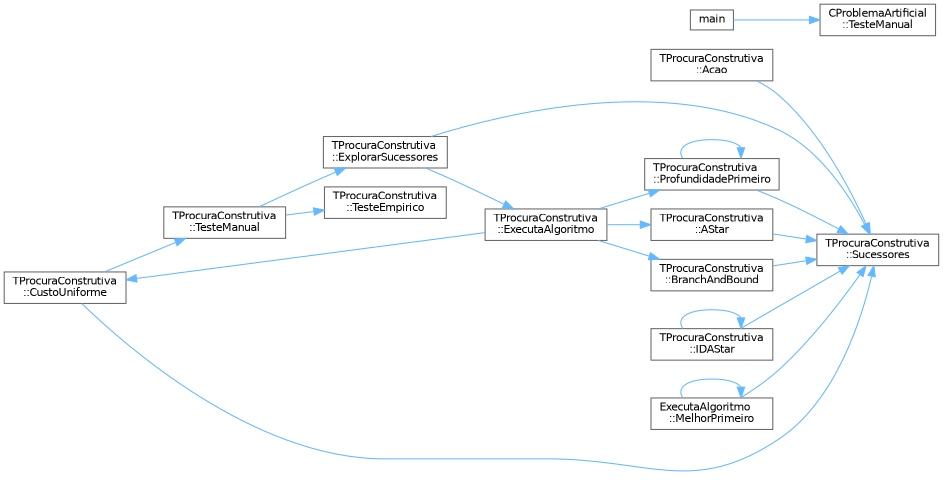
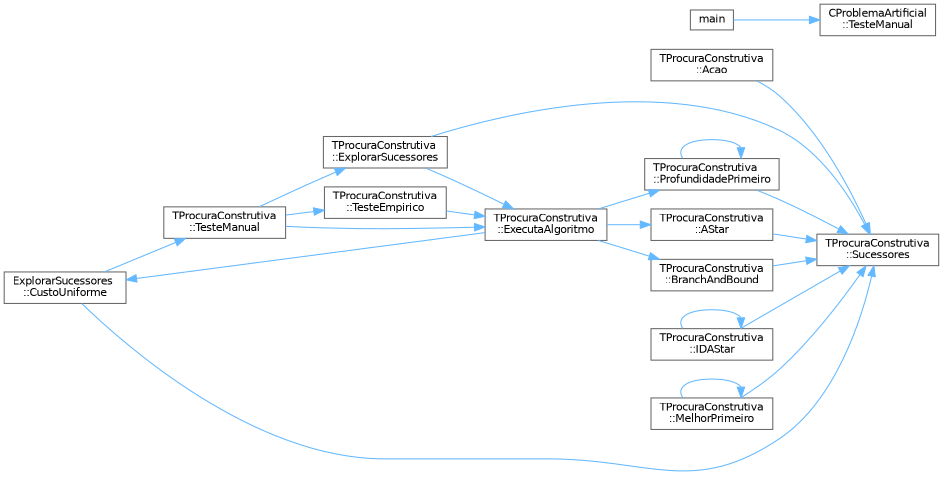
edge "TProcuraConstrutiva ::TesteEmpirico" -> "TProcuraConstrutiva ::ExecutaAlgoritmo": added
edge "TProcuraConstrutiva ::TesteManual" -> "TProcuraConstrutiva ::ExecutaAlgoritmo": added
node "TProcuraConstrutiva ::CustoUniforme": label "TProcuraConstrutiva ::CustoUniforme" -> "ExplorarSucessores ::CustoUniforme"
node "ExecutaAlgoritmo ::MelhorPrimeiro": label "ExecutaAlgoritmo ::MelhorPrimeiro" -> "TProcuraConstrutiva ::MelhorPrimeiro"
